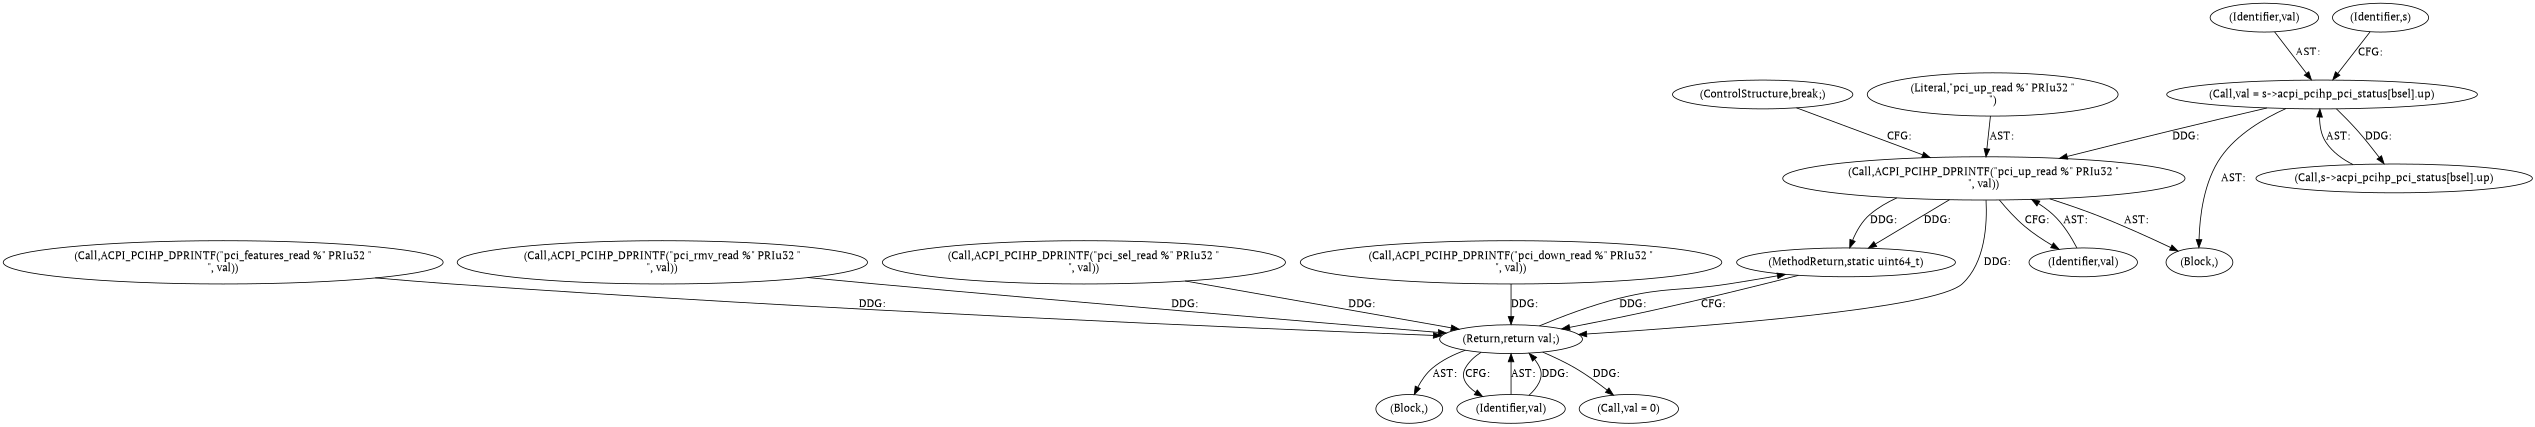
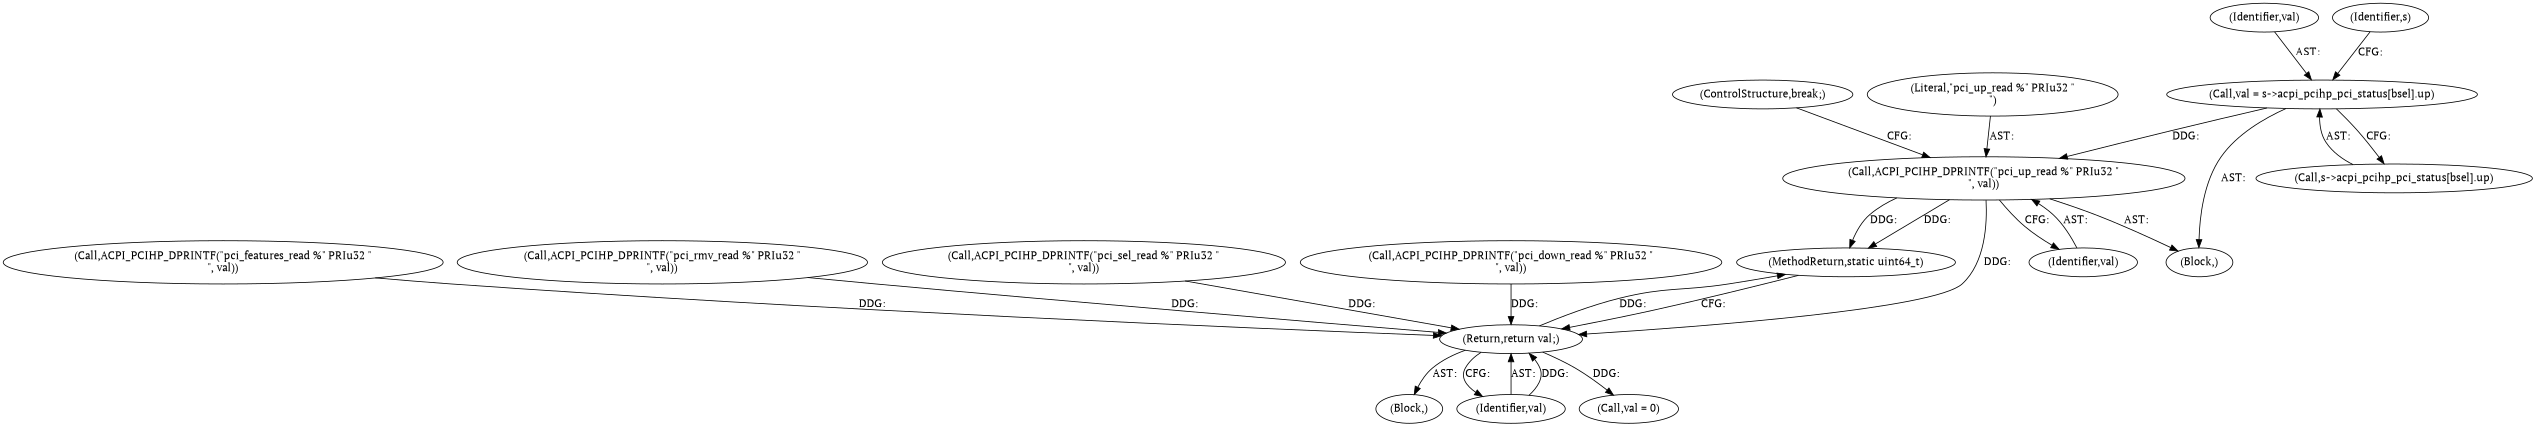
edge "(Call,val = s->acpi_pcihp_pci_status[bsel].up)" -> "(Call,s->acpi_pcihp_pci_status[bsel].up)": label "DDG: " -> "CFG: "
